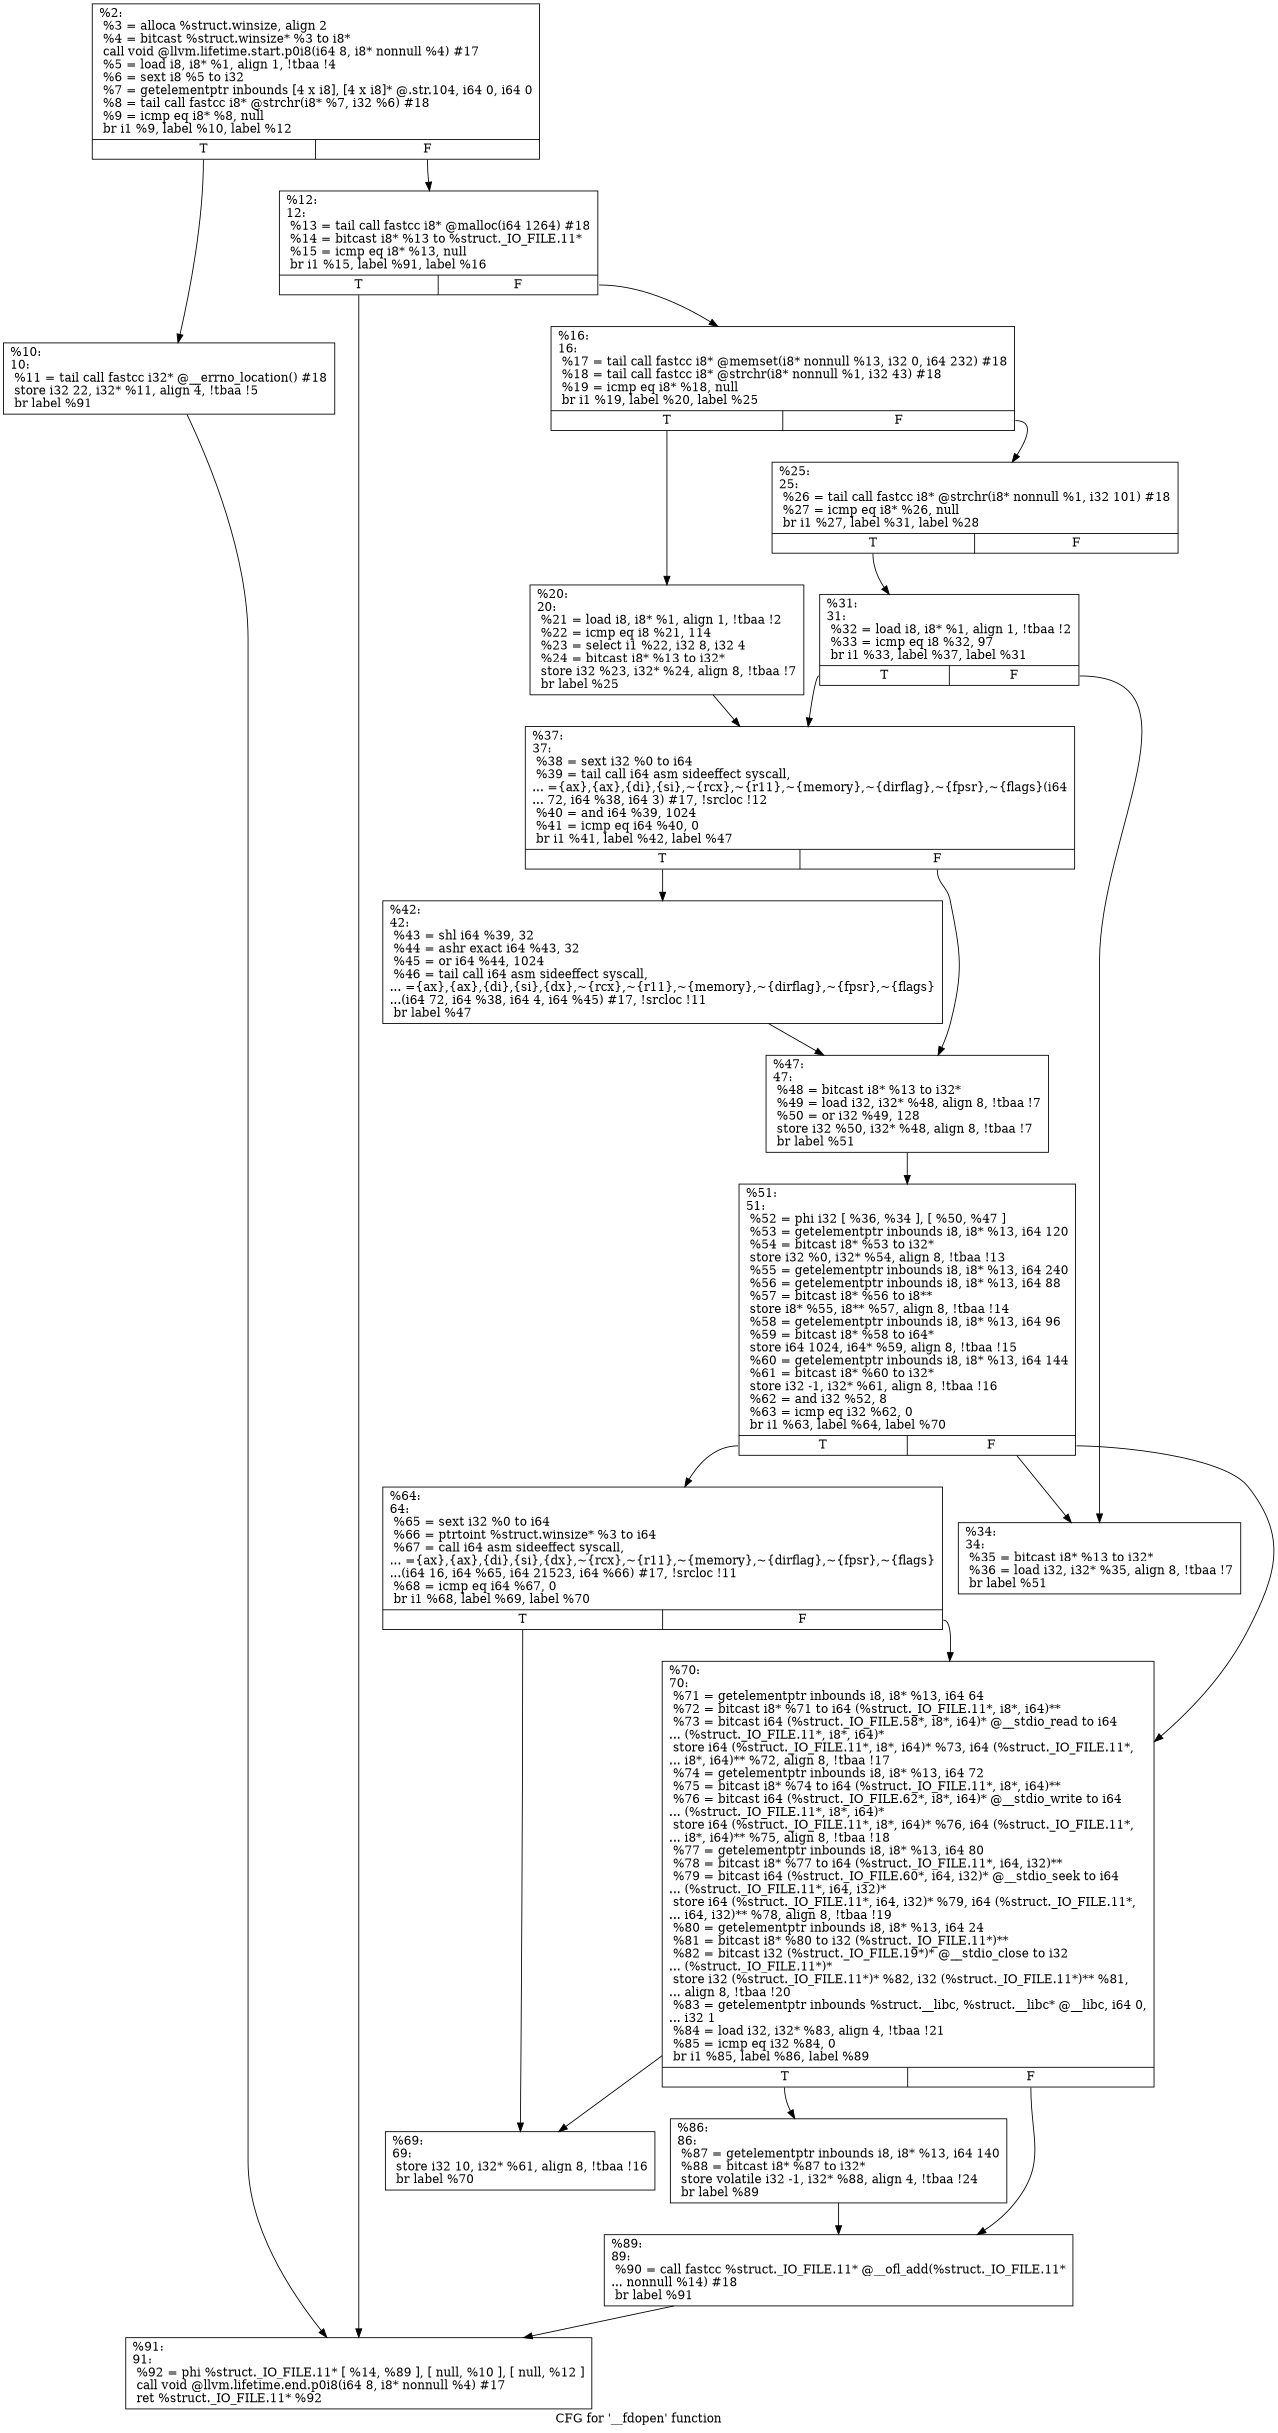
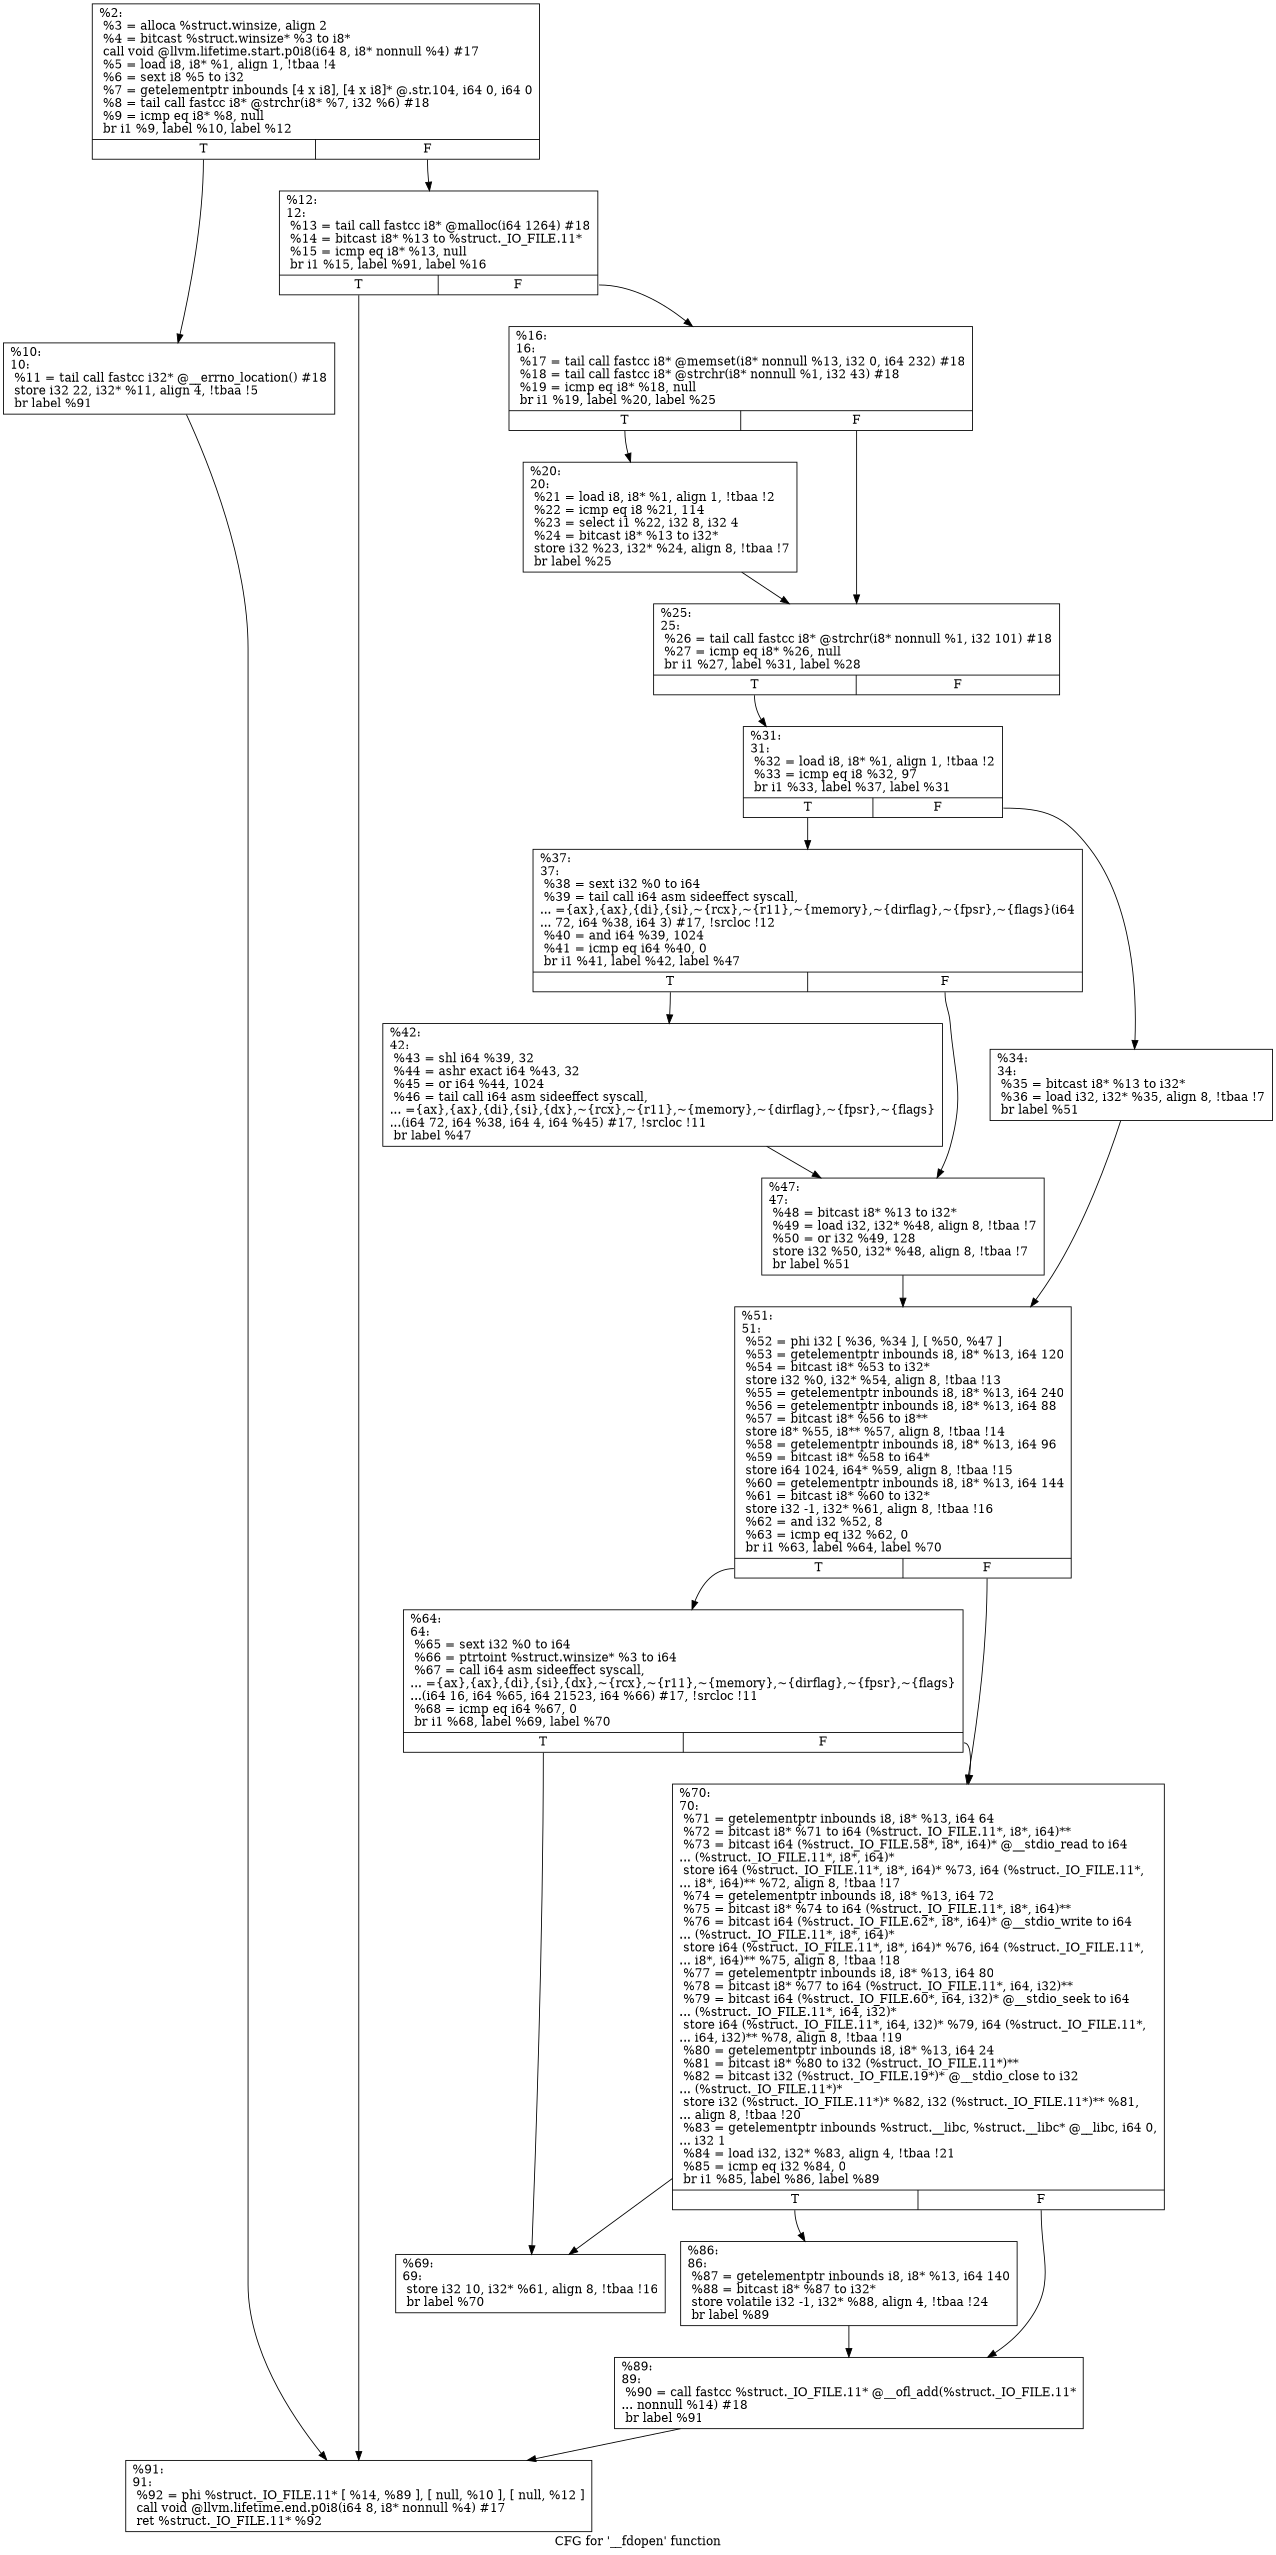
edge "%20:" -> "%37:": now "%20:" -> "%25:"
edge "%51:" -> "%34:": reversed
